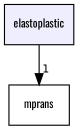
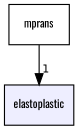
edge "elastoplastic" -> "mprans": reversed
